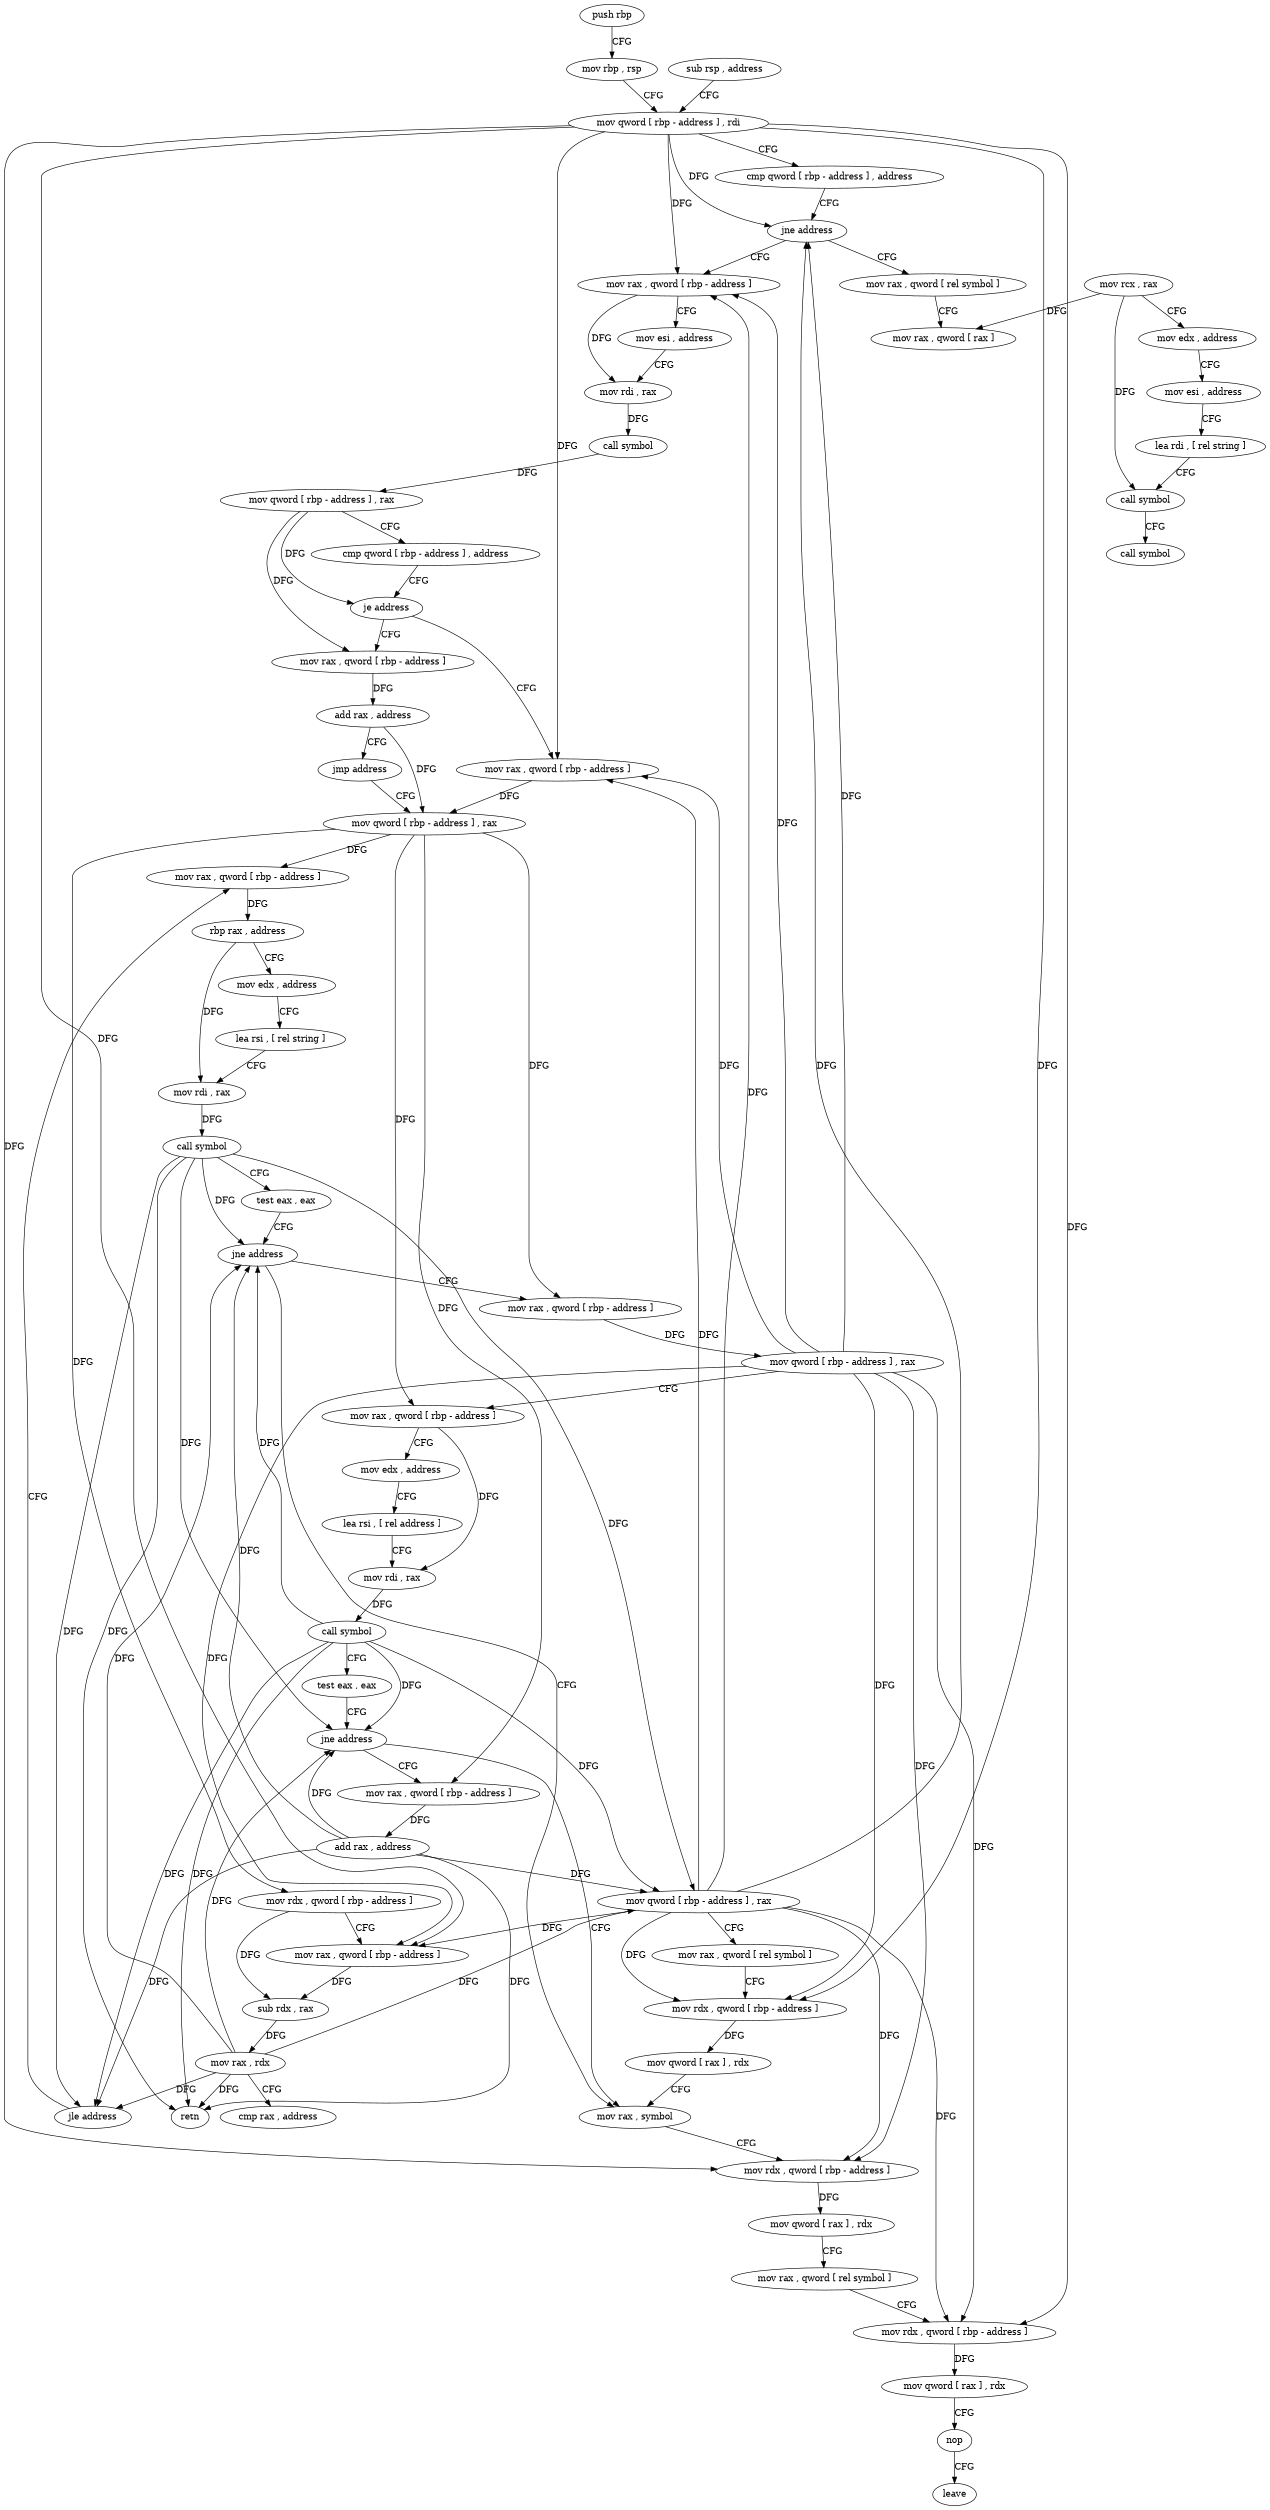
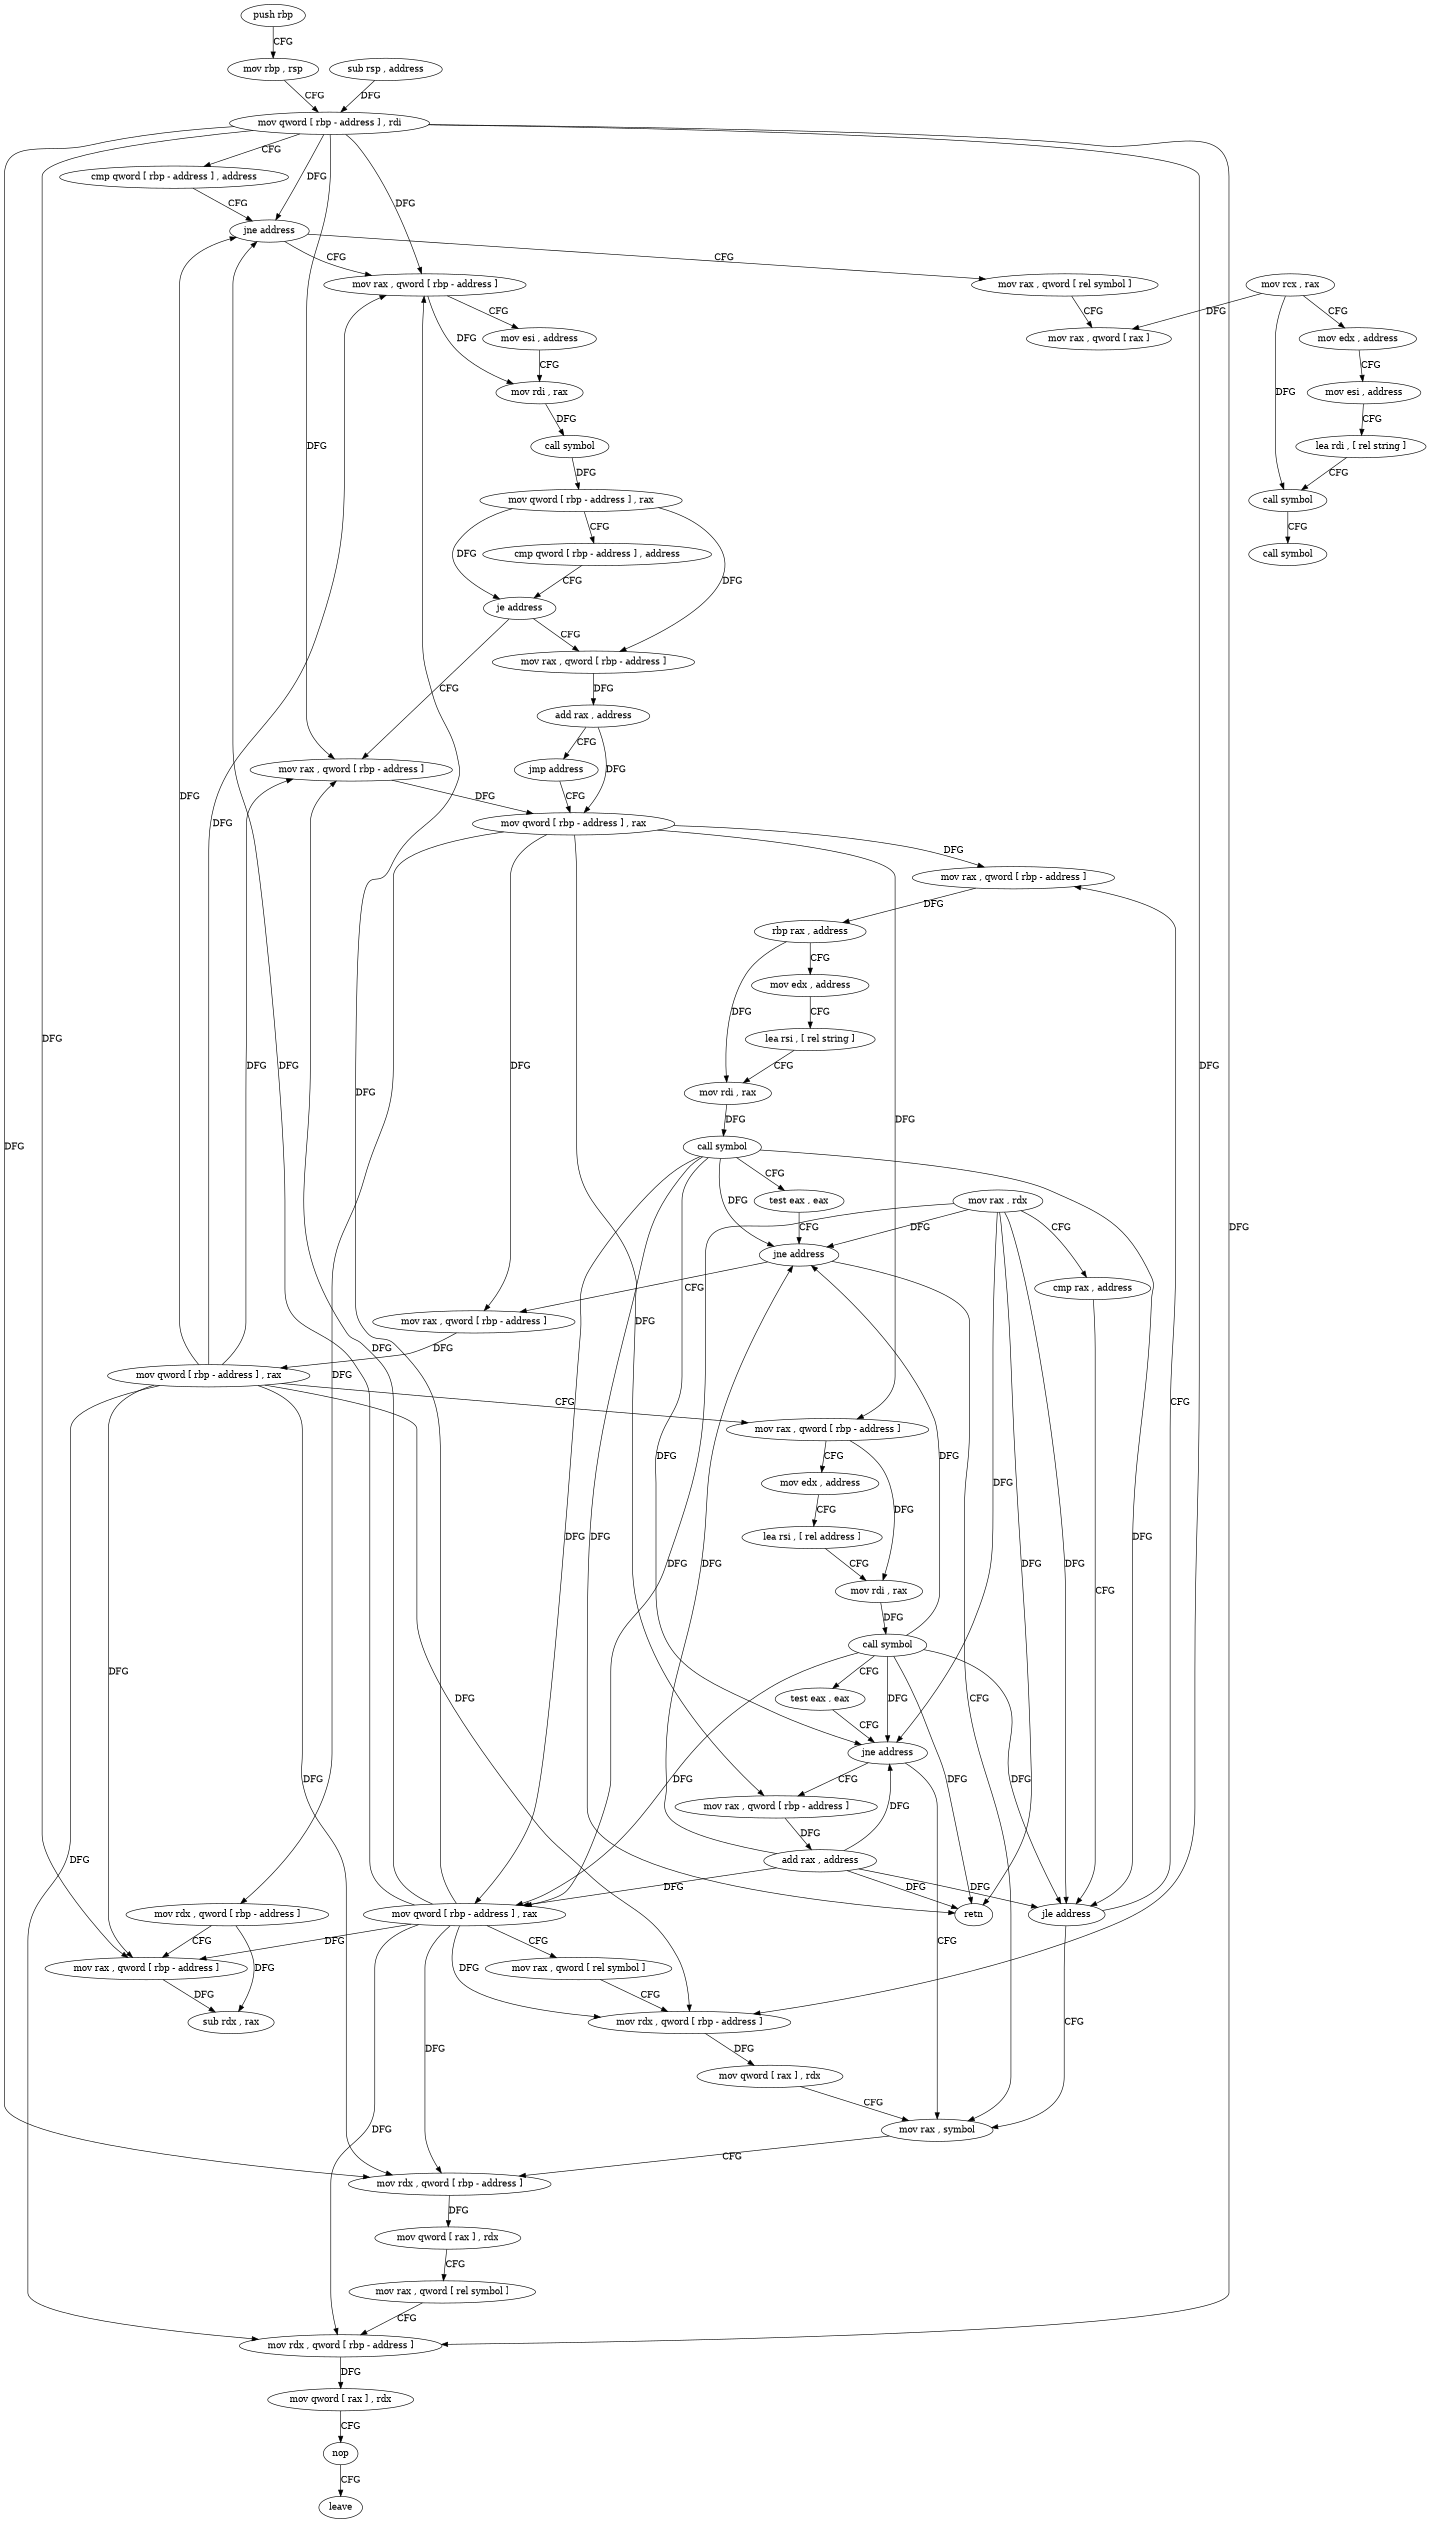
edge "sub rsp , address" -> "mov qword [ rbp - address ] , rdi": label "CFG" -> "DFG"
edge "cmp rax , address" -> "jle address": added, label "CFG"
edge "sub rdx , rax" -> "mov rax , rdx": removed, label "DFG"
edge "jle address" -> "mov rax , symbol": added, label "CFG"
